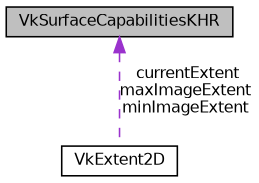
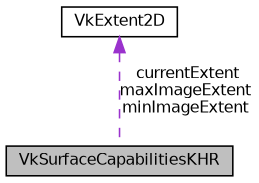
edge "VkExtent2D" -> "VkSurfaceCapabilitiesKHR": reversed
